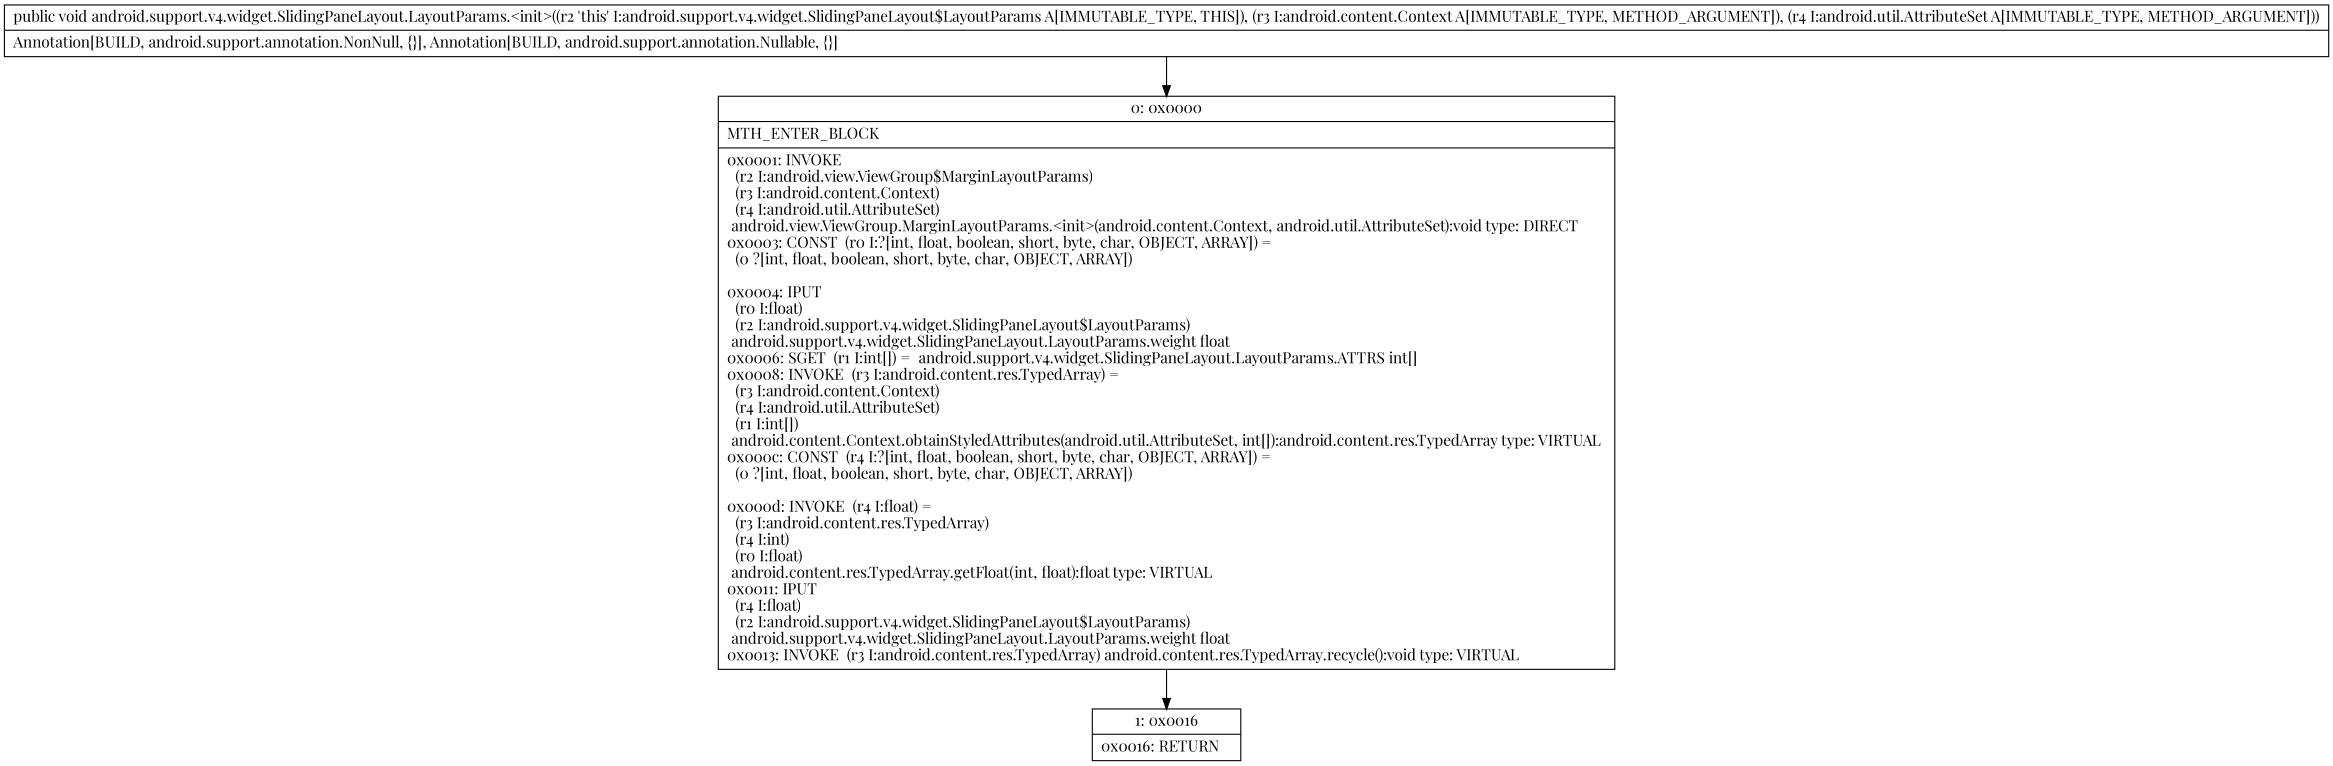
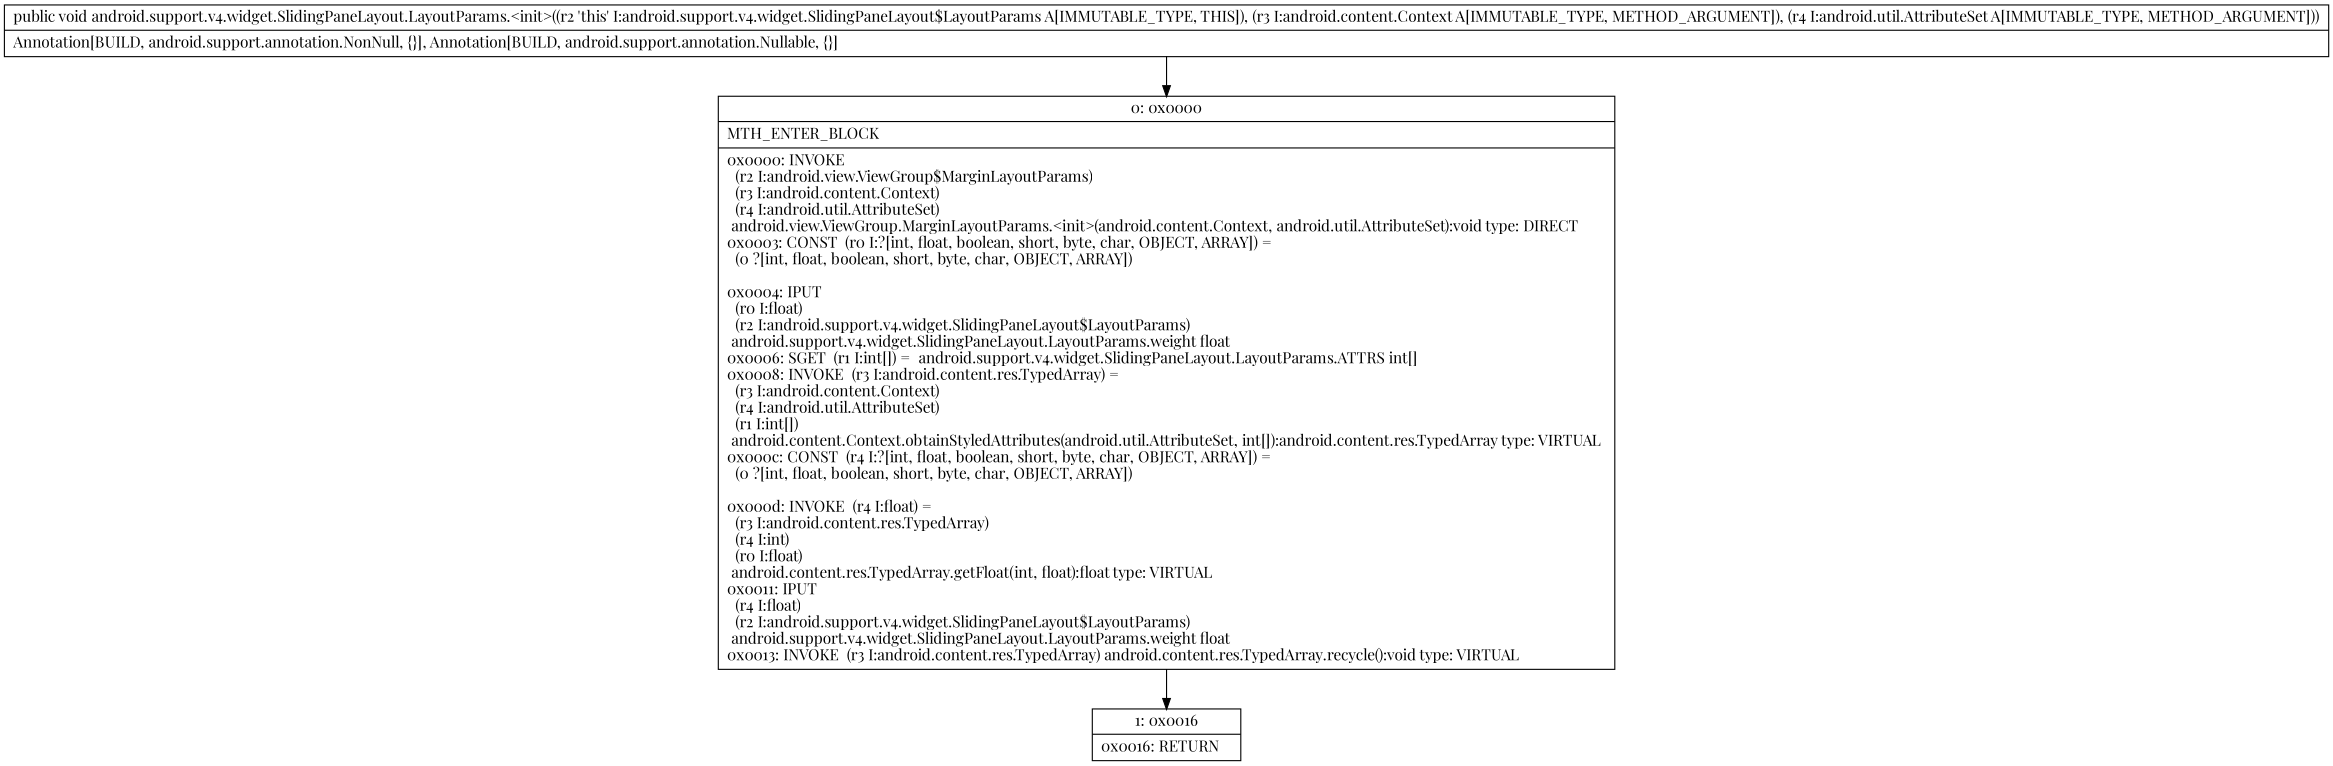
node "0: 0x0000": text "0x0001: INVOKE" -> "0x0000: INVOKE"
